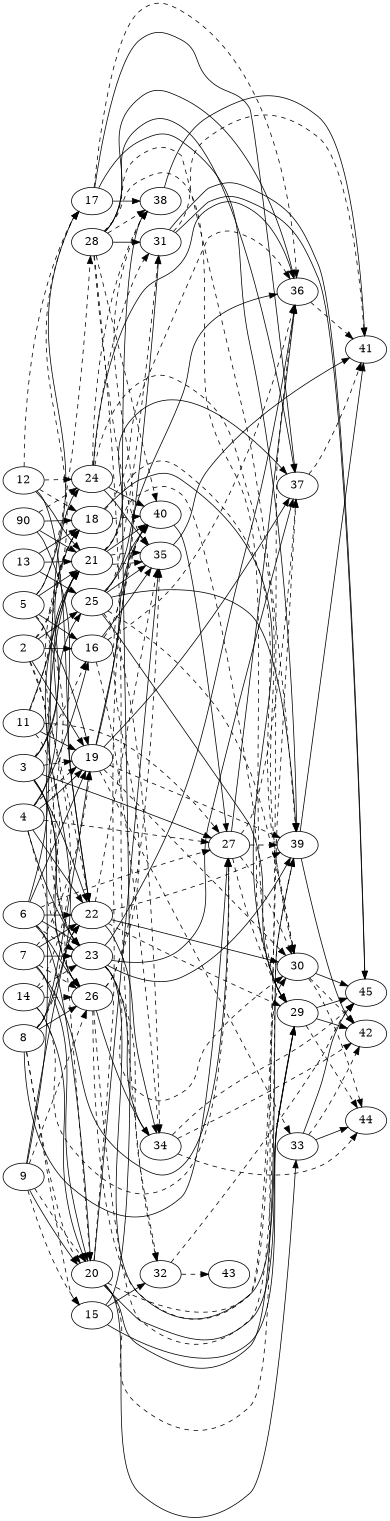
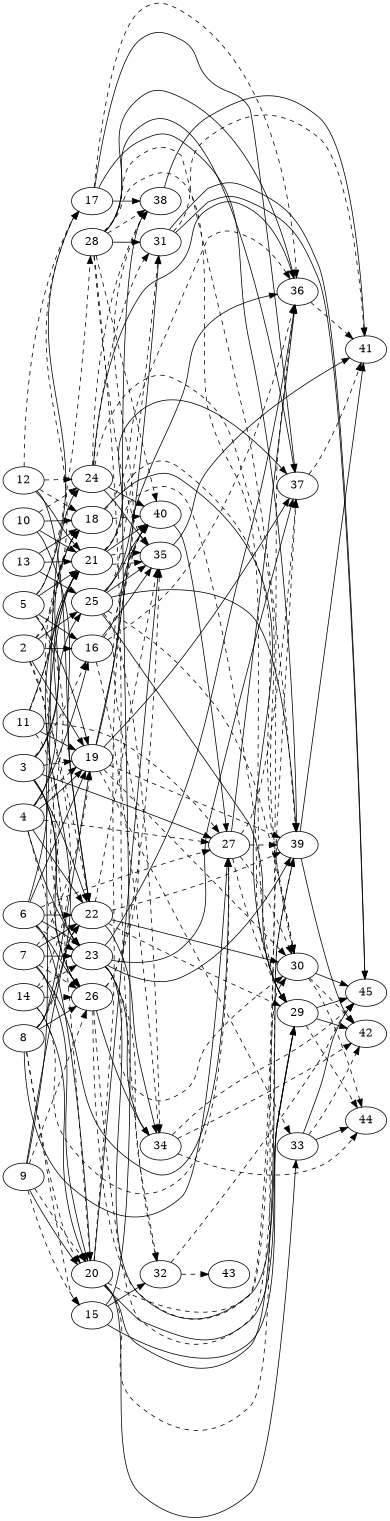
node "90": label "90" -> "10"
